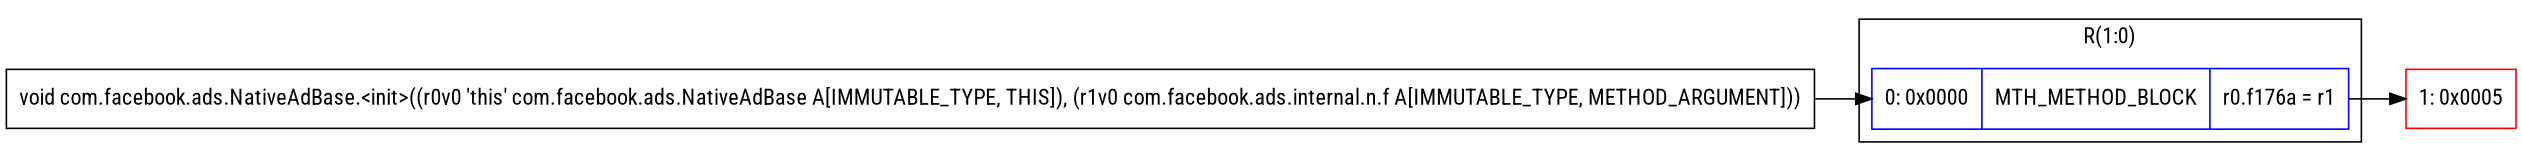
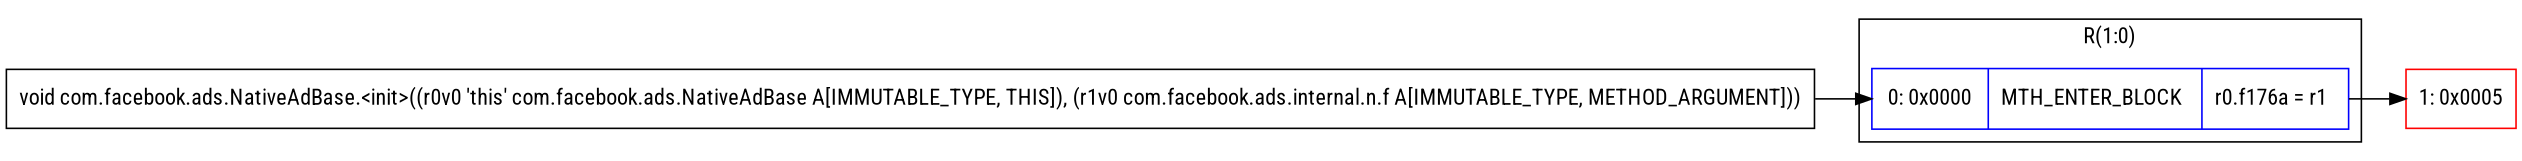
node "0: 0x0000": text "MTH_METHOD_BLOCK" -> "MTH_ENTER_BLOCK"
